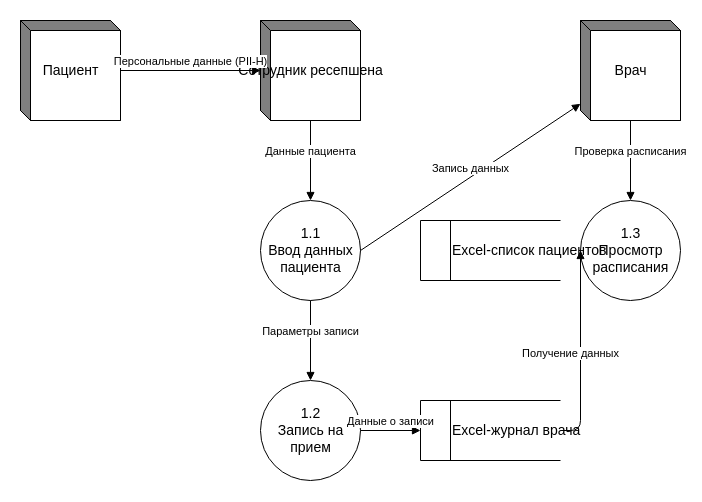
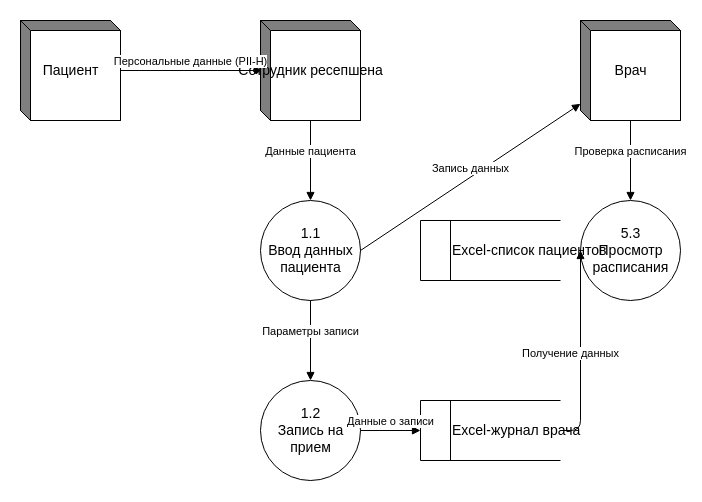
edge "Пациент" -> "Сотрудник ресепшена": arrowhead block -> diamond
node "1.3 Просмотр расписания": label "1.3 Просмотр расписания" -> "5.3 Просмотр расписания"
